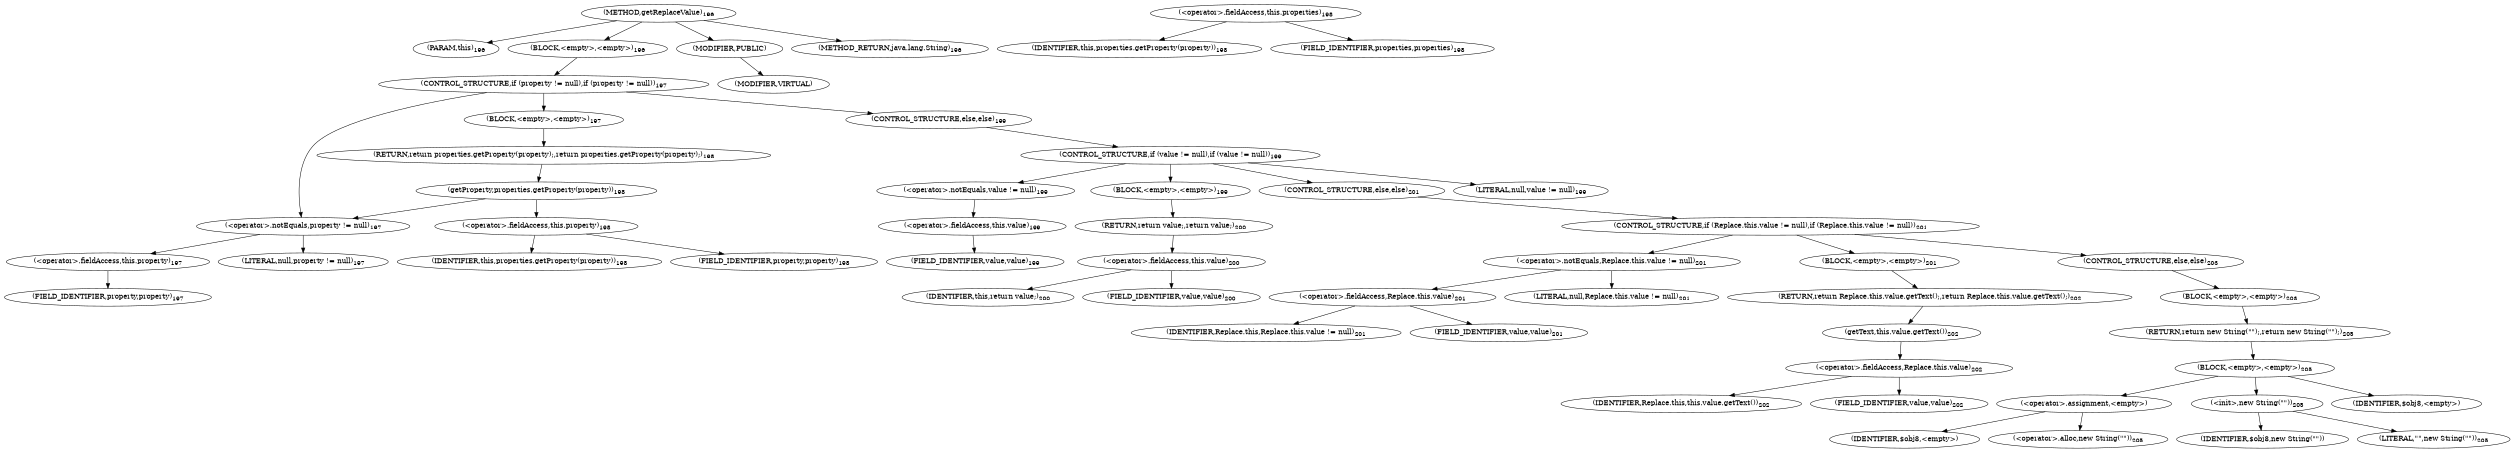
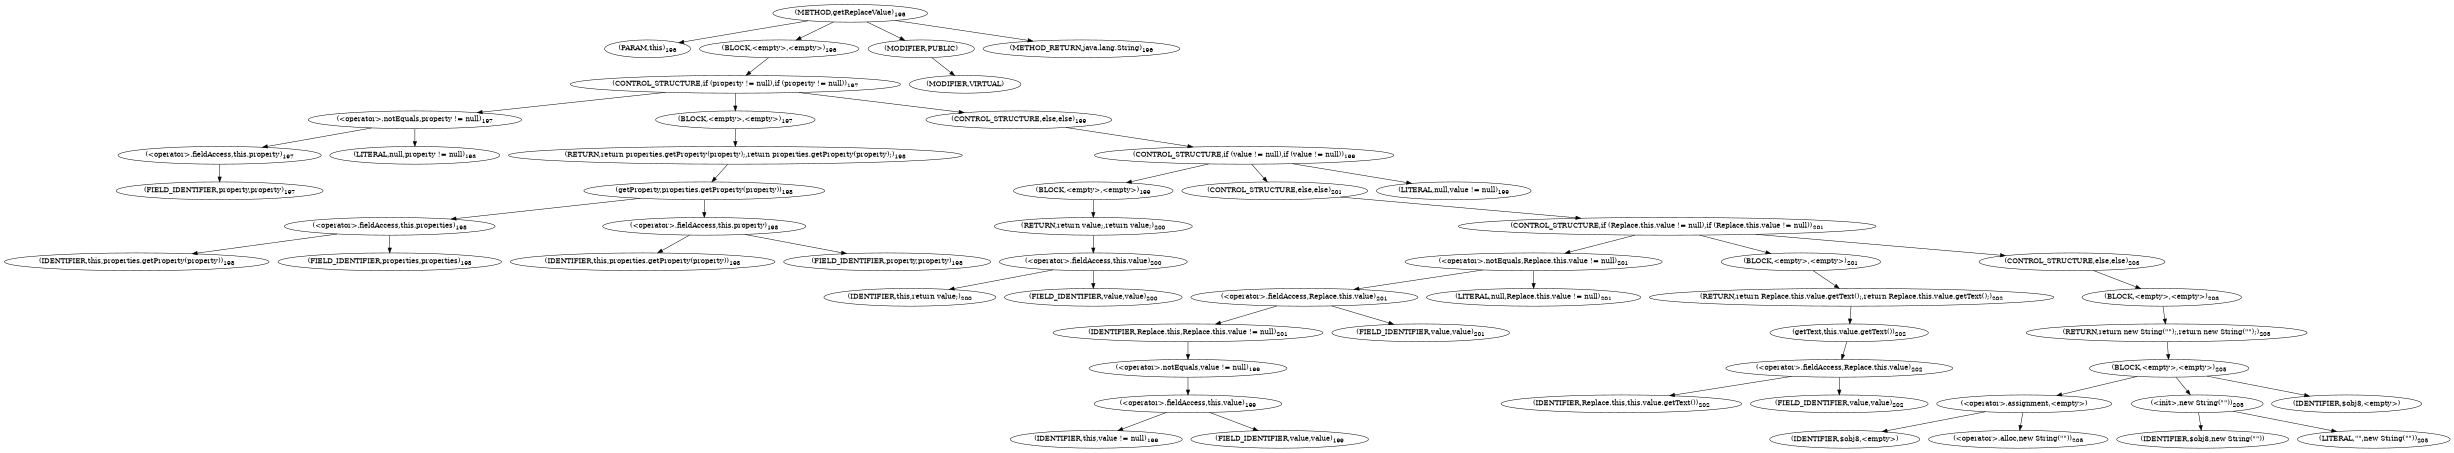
edge "(CONTROL_STRUCTURE,if (value != null),if (value != null))" -> "(<operator>.notEquals,value != null)": now "(IDENTIFIER,Replace.this,Replace.this.value != null)" -> "(<operator>.notEquals,value != null)"
edge "(getProperty,properties.getProperty(property))" -> "(<operator>.notEquals,property != null)": now "(getProperty,properties.getProperty(property))" -> "(<operator>.fieldAccess,this.properties)"
node "(LITERAL,null,property != null)": text "197" -> "193"
node "(IDENTIFIER,this,value != null)": added
